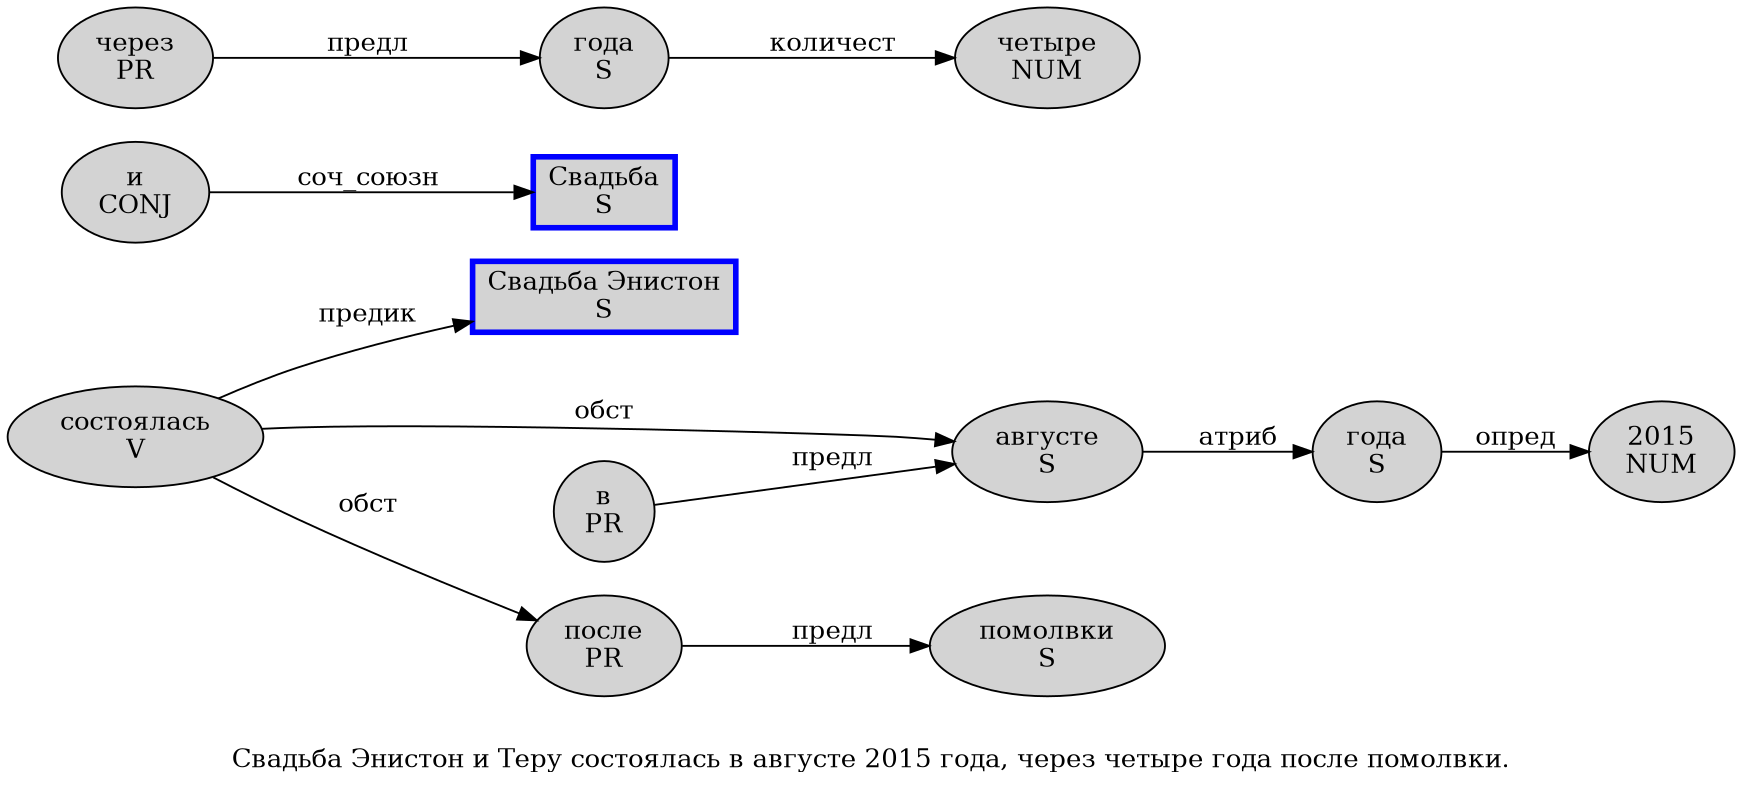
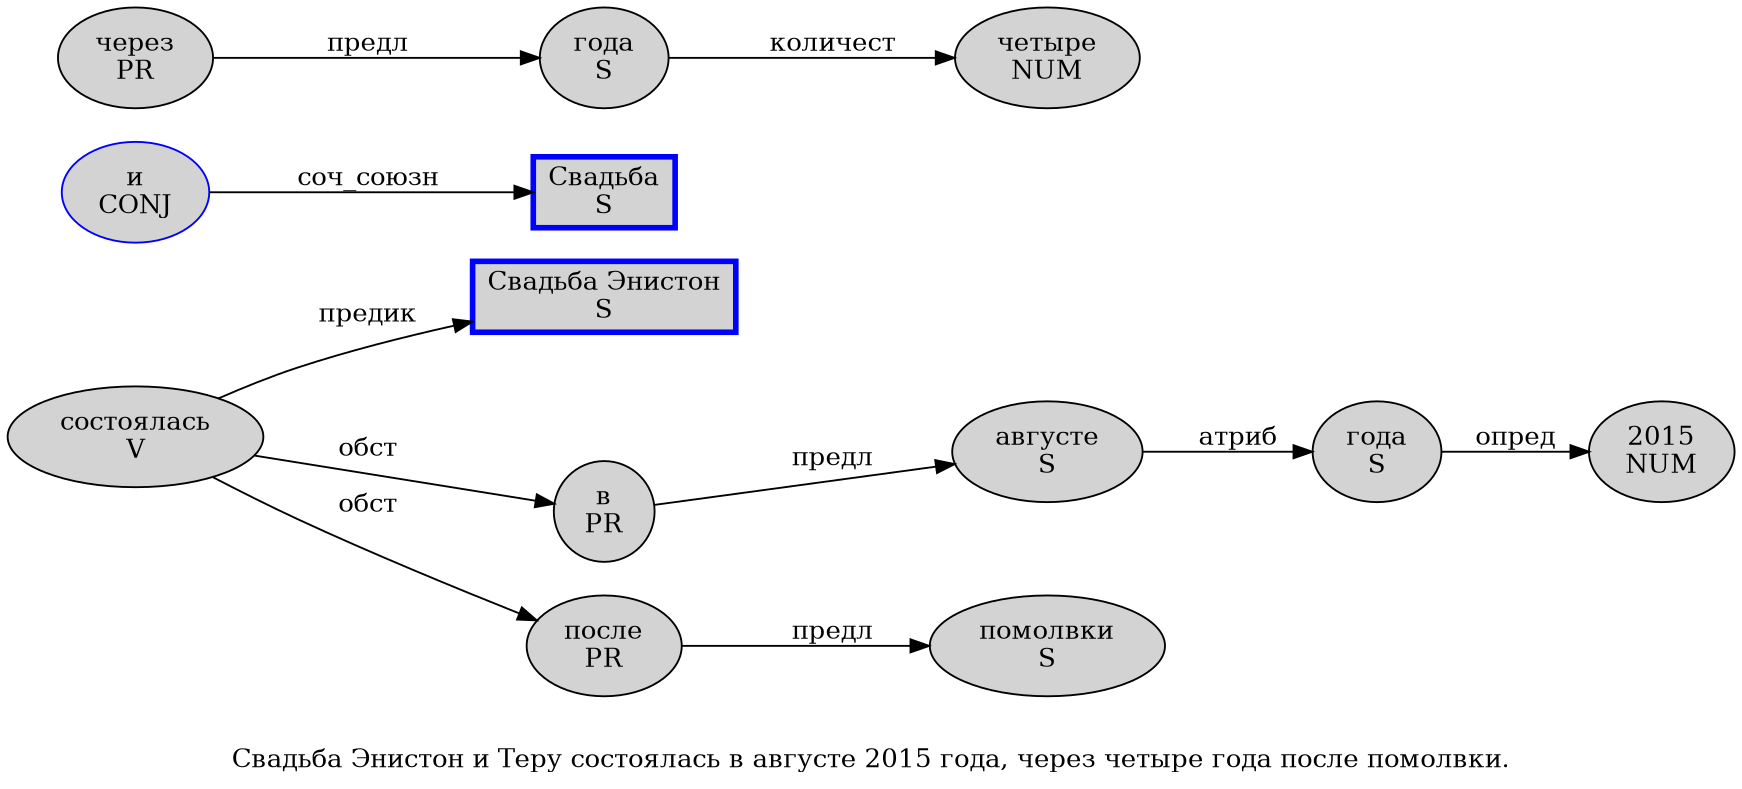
node "и CONJ": color black -> blue
edge "состоялась V" -> "августе S": now "состоялась V" -> "в PR"
